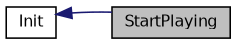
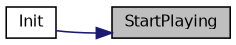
edge "StartPlaying" -> "Init": reversed
